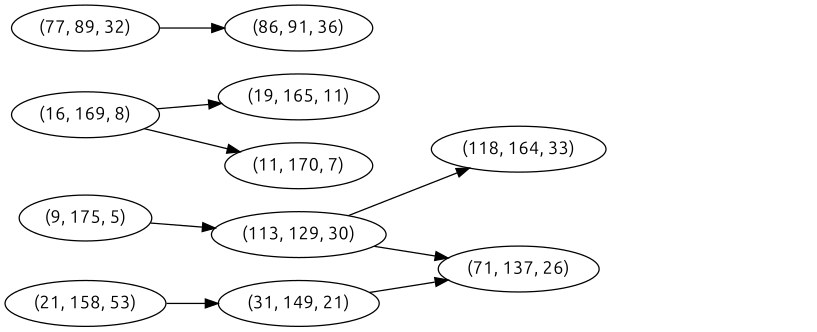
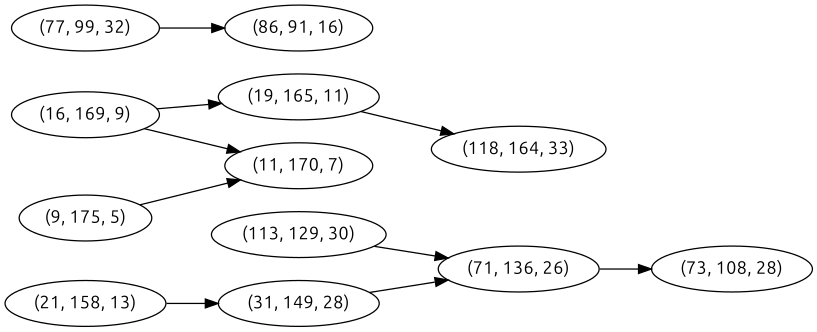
node "(77, 89, 32)": label "(77, 89, 32)" -> "(77, 99, 32)"
node "(86, 91, 36)": label "(86, 91, 36)" -> "(86, 91, 16)"
node "(16, 169, 8)": label "(16, 169, 8)" -> "(16, 169, 9)"
edge "(113, 129, 30)" -> "(118, 164, 33)": now "(19, 165, 11)" -> "(118, 164, 33)"
edge "(9, 175, 5)" -> "(113, 129, 30)": now "(9, 175, 5)" -> "(11, 170, 7)"
node "(71, 137, 26)": label "(71, 137, 26)" -> "(71, 136, 26)"
node "(73, 108, 28)": added
node "(21, 158, 53)": label "(21, 158, 53)" -> "(21, 158, 13)"
node "(31, 149, 21)": label "(31, 149, 21)" -> "(31, 149, 28)"
